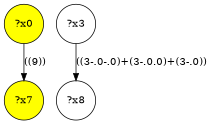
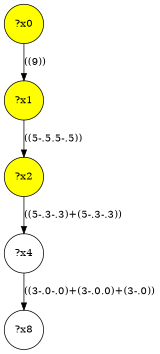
node "?x3": label "?x3" -> "?x4"
node "?x7": label "?x7" -> "?x1"
node "?x2": added
